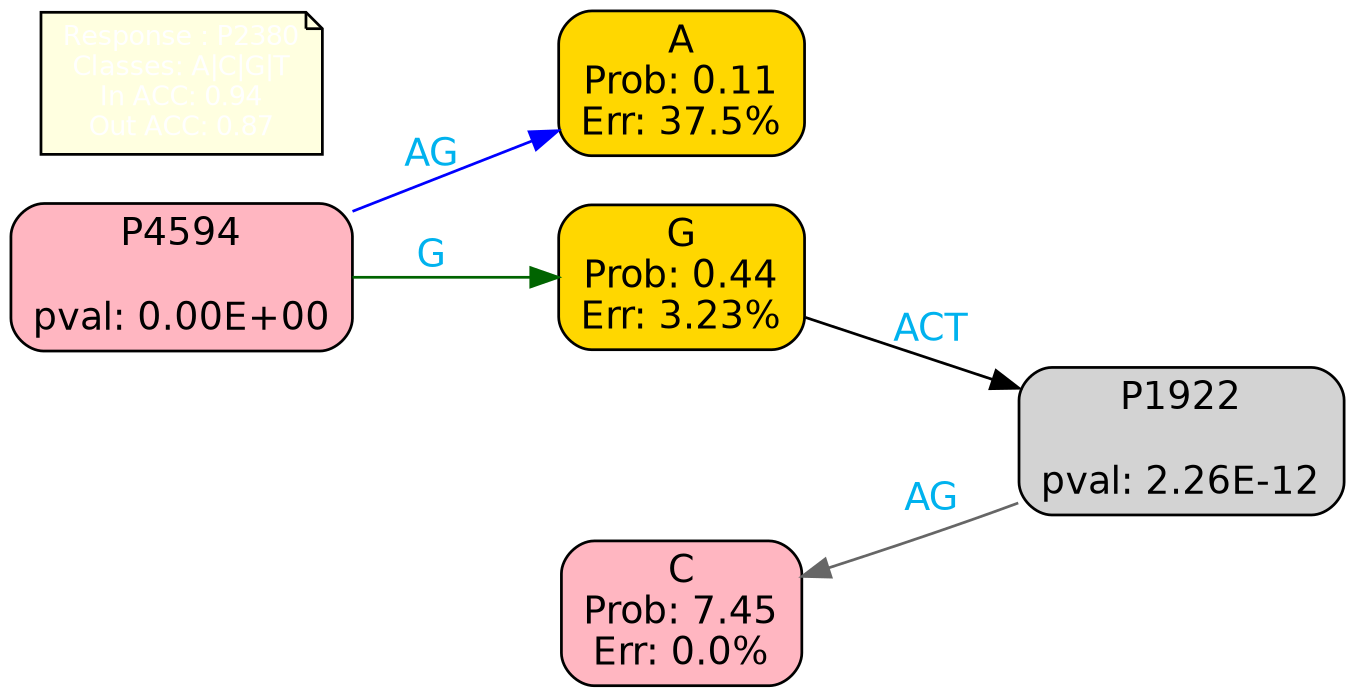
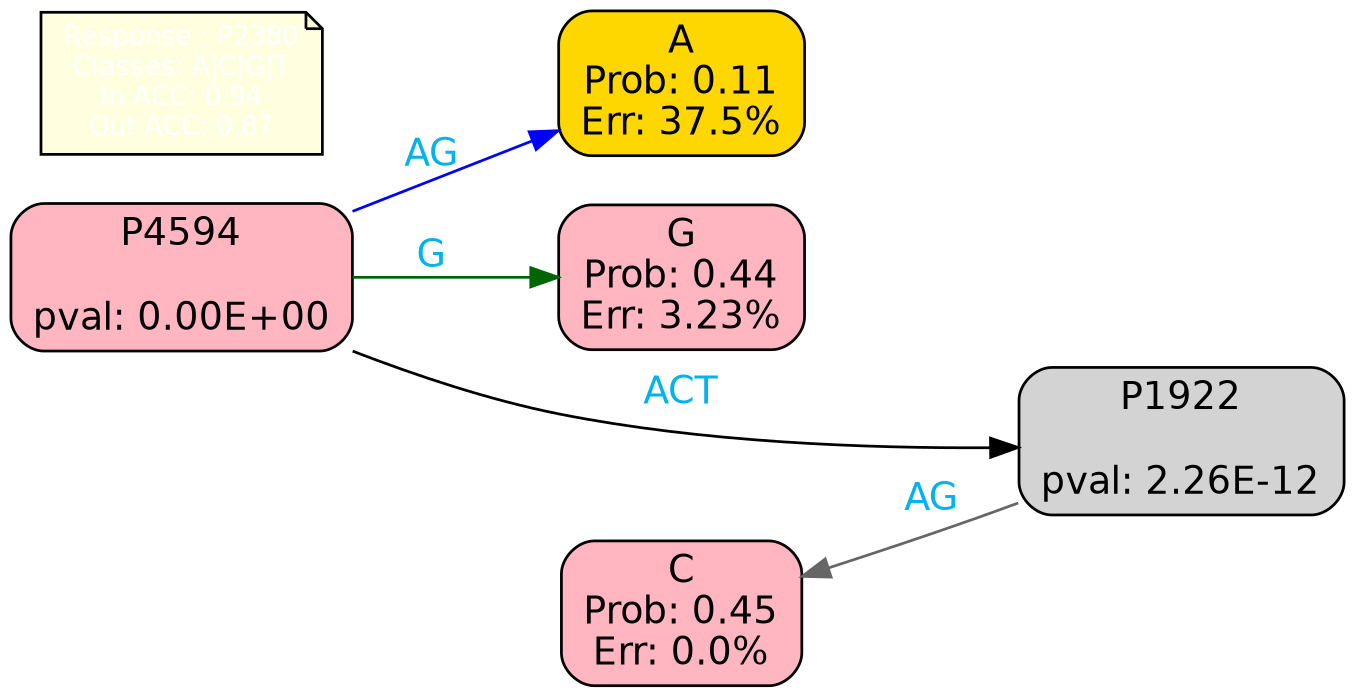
node "G Prob: 0.44 Err: 3.23%": fillcolor gold -> lightpink
edge "G Prob: 0.44 Err: 3.23%" -> "P1922 pval: 2.26E-12": now "P4594 pval: 0.00E+00" -> "P1922 pval: 2.26E-12"
node "C Prob: 7.45 Err: 0.0%": label "C Prob: 7.45 Err: 0.0%" -> "C Prob: 0.45 Err: 0.0%"
